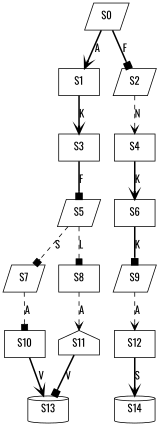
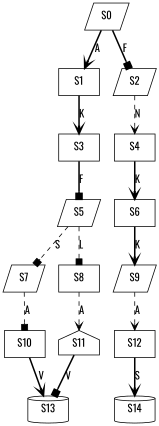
edge "S6" -> "S9": arrowhead box -> vee
